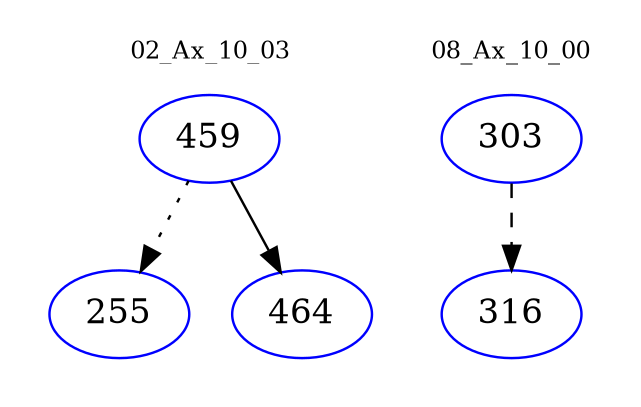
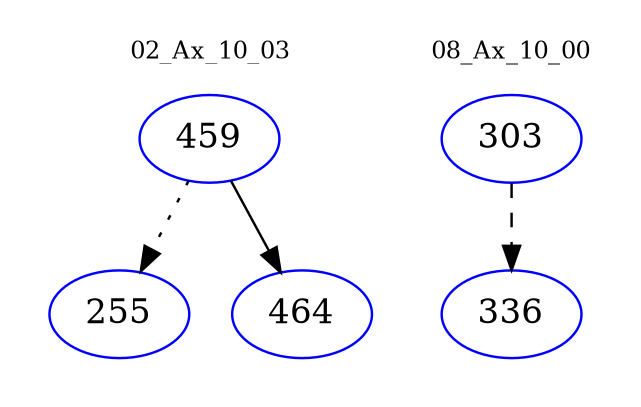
node "316": label "316" -> "336"
